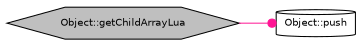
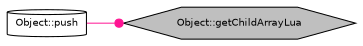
edge "Object::getChildArrayLua" -> "Object::push": reversed
